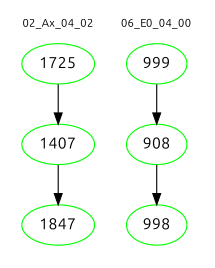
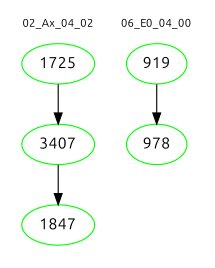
node "999": label "999" -> "919"
node "1407": label "1407" -> "3407"
node "908": label "908" -> "978"
node "998": removed
